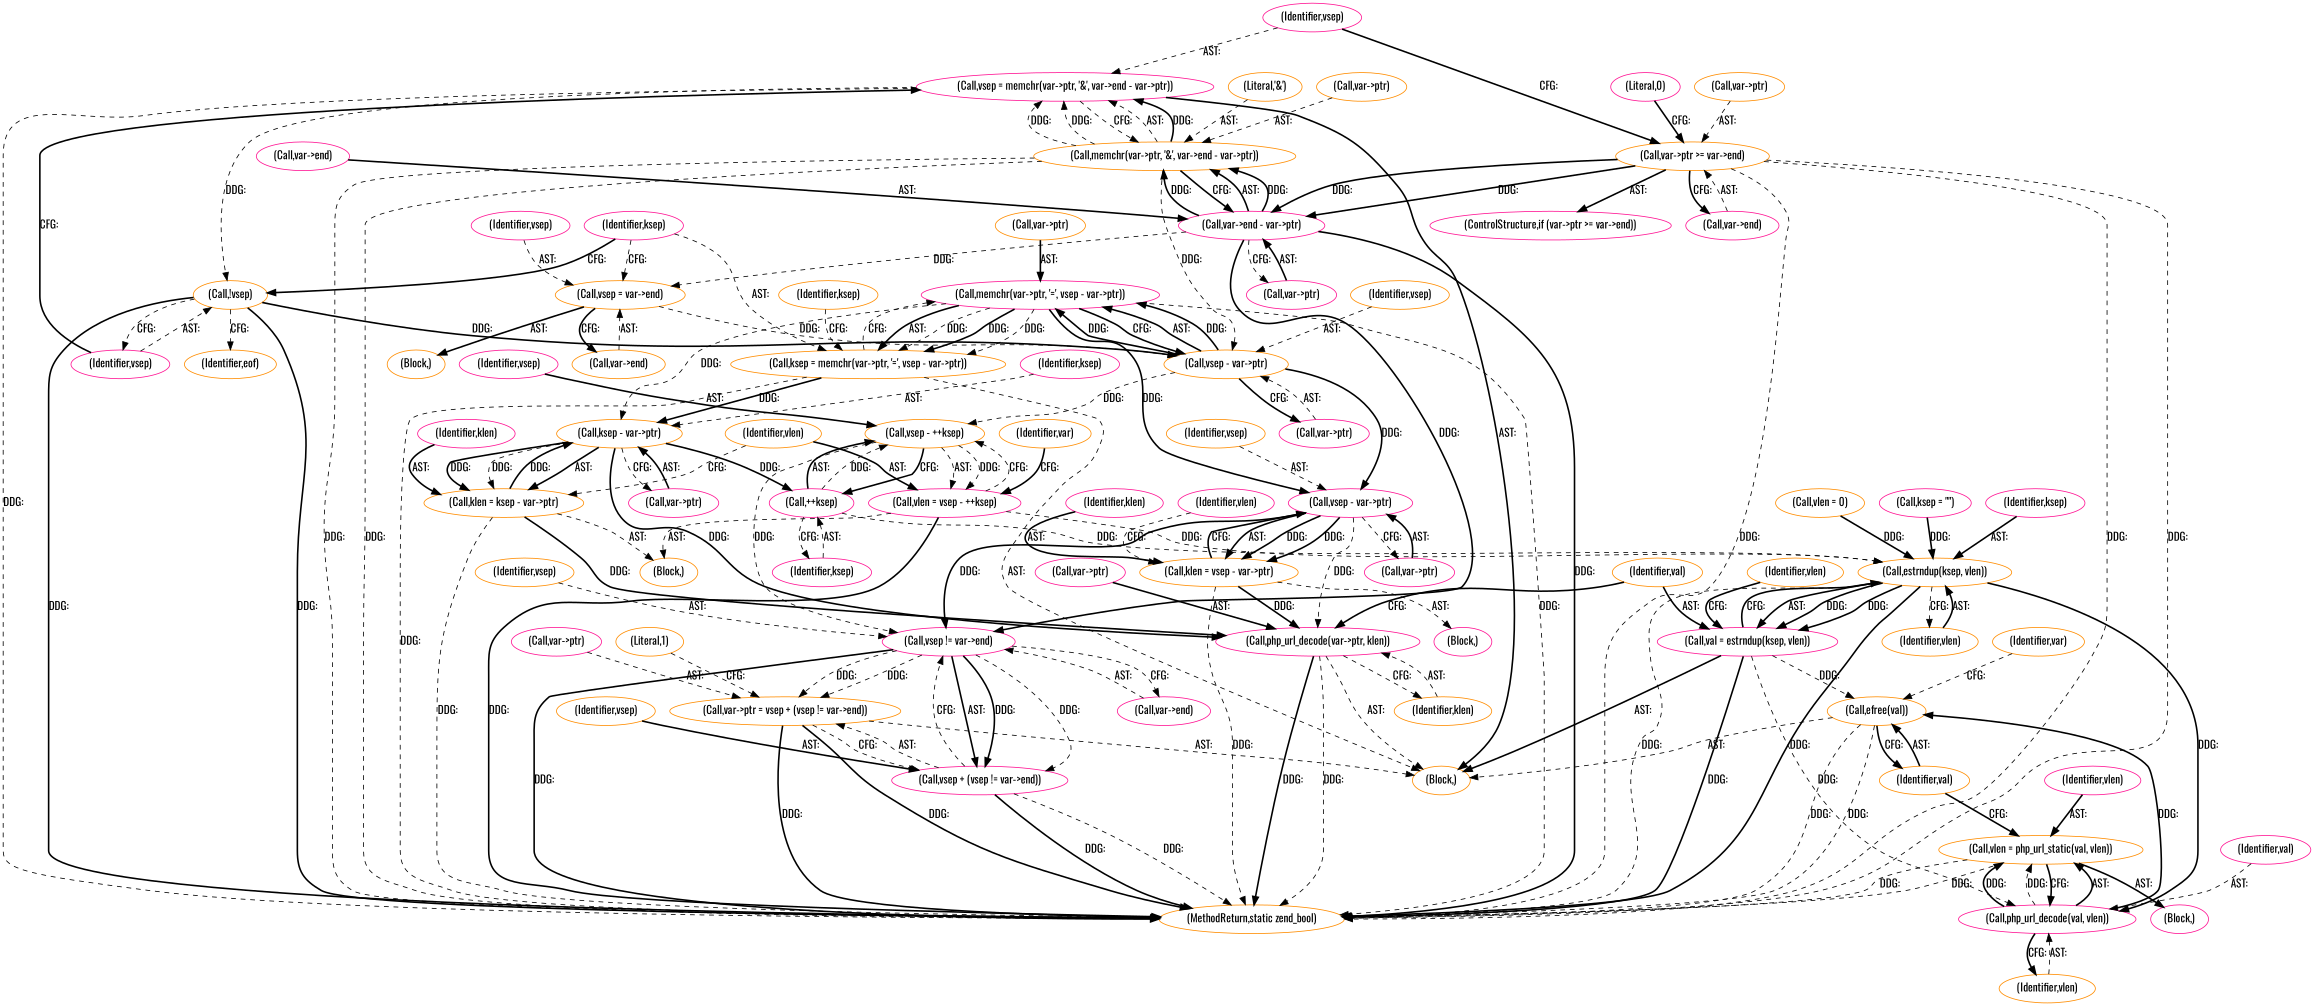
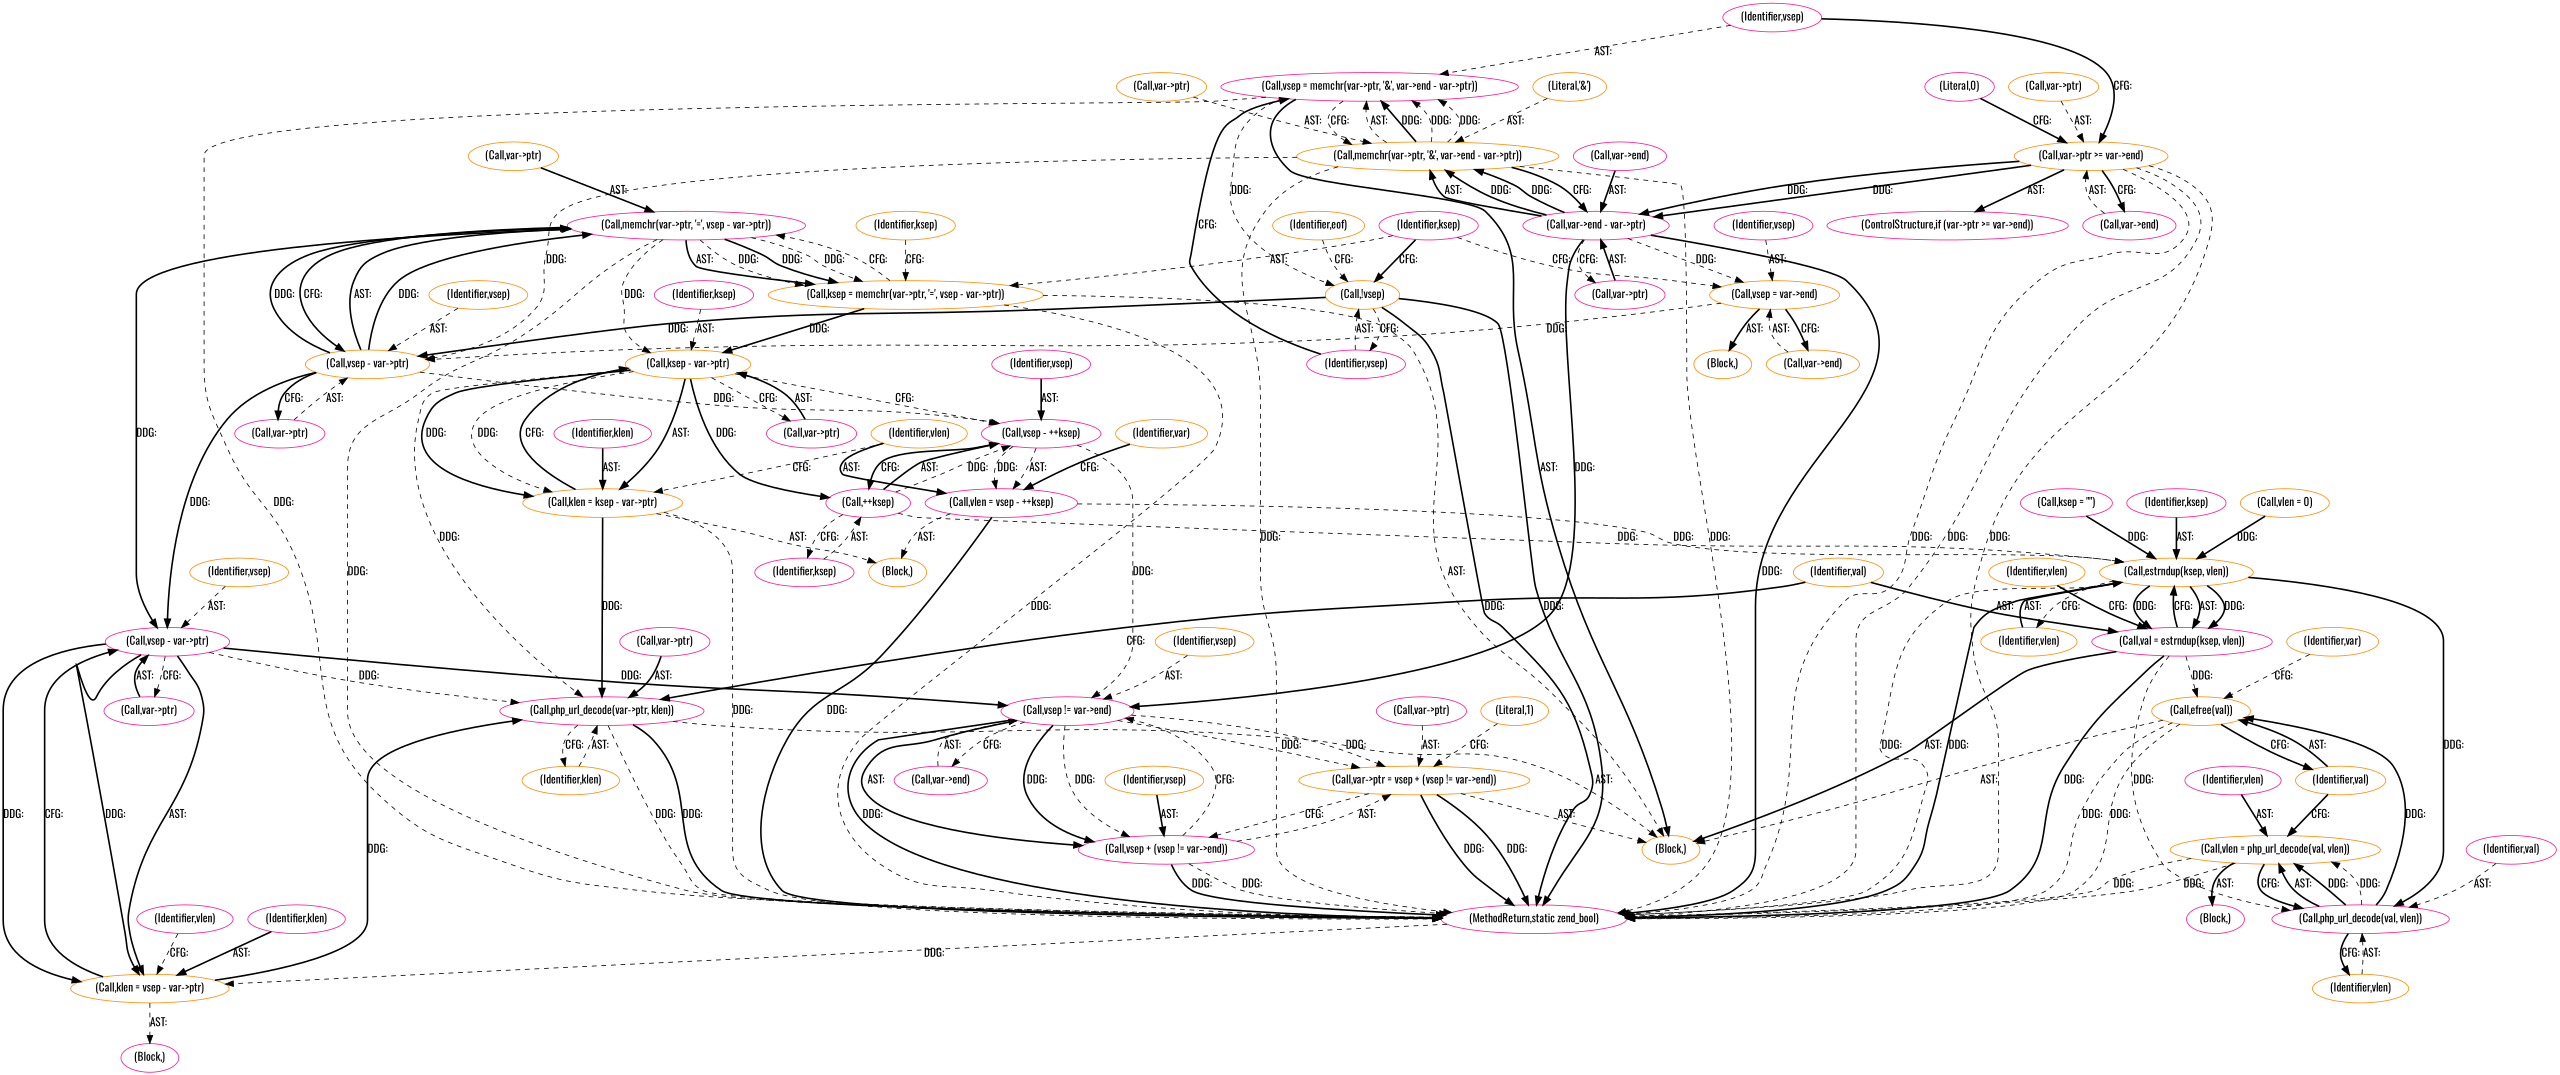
edge "(Call,!vsep)" -> "(Identifier,eof)": reversed
node "(Call,vsep - ++ksep)": color darkorange -> deeppink
edge "(Call,vlen = vsep - ++ksep)" -> "(Call,vsep - ++ksep)": now "(Call,ksep - var->ptr)" -> "(Call,vsep - ++ksep)"
edge "(Call,klen = ksep - var->ptr)" -> "(Call,ksep - var->ptr)": label "DDG: " -> "CFG: "
edge "(Call,ksep - var->ptr)" -> "(Call,php_url_decode(var->ptr, klen))": style bold -> dashed
edge "(Call,klen = vsep - var->ptr)" -> "(MethodReturn,static zend_bool)": reversed
node "(Call,vlen = php_url_static(val, vlen))": label "(Call,vlen = php_url_static(val, vlen))" -> "(Call,vlen = php_url_decode(val, vlen))"
node "(MethodReturn,static zend_bool)": color darkorange -> deeppink
